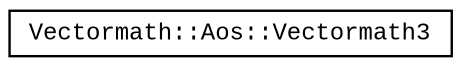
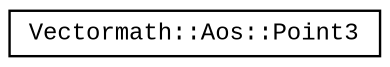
node "Vectormath::Aos::Vectormath3": label "Vectormath::Aos::Vectormath3" -> "Vectormath::Aos::Point3"
